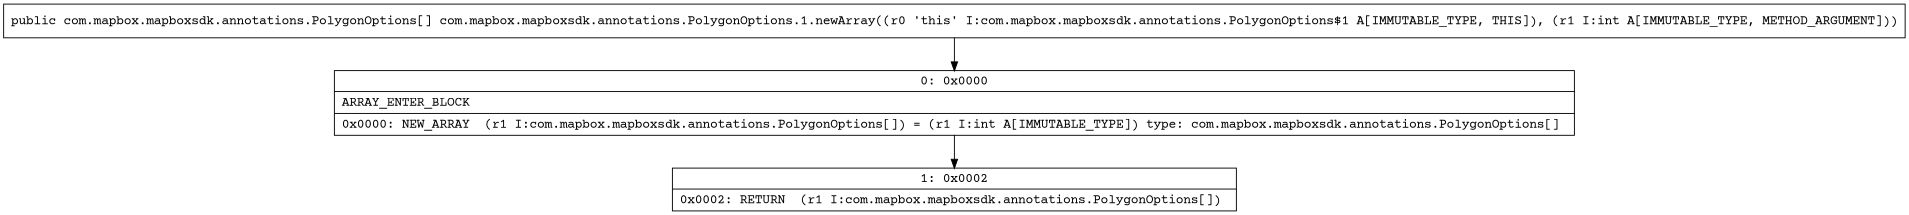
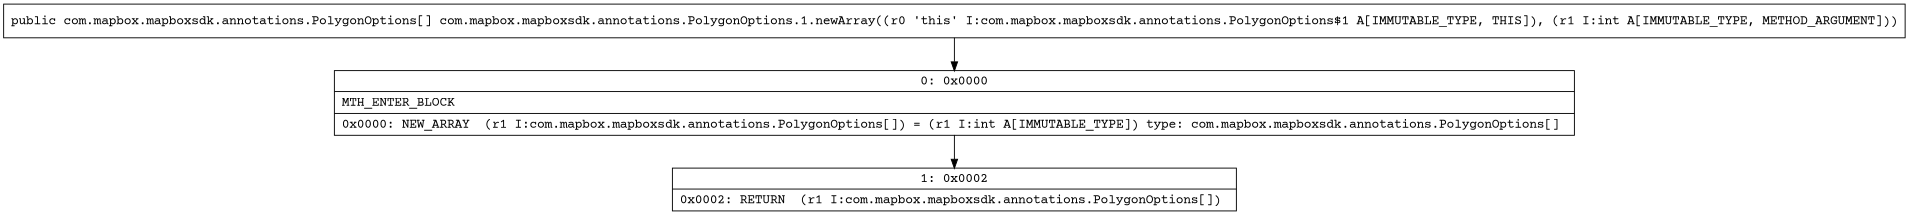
node "0: 0x0000": text "ARRAY_ENTER_BLOCK" -> "MTH_ENTER_BLOCK"
